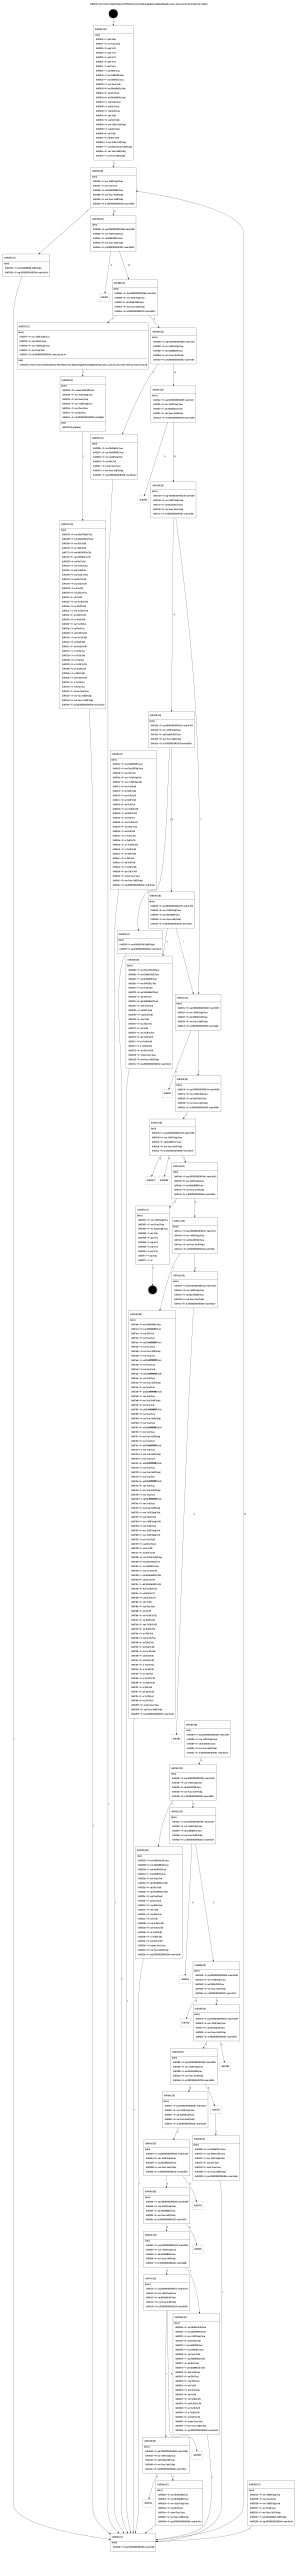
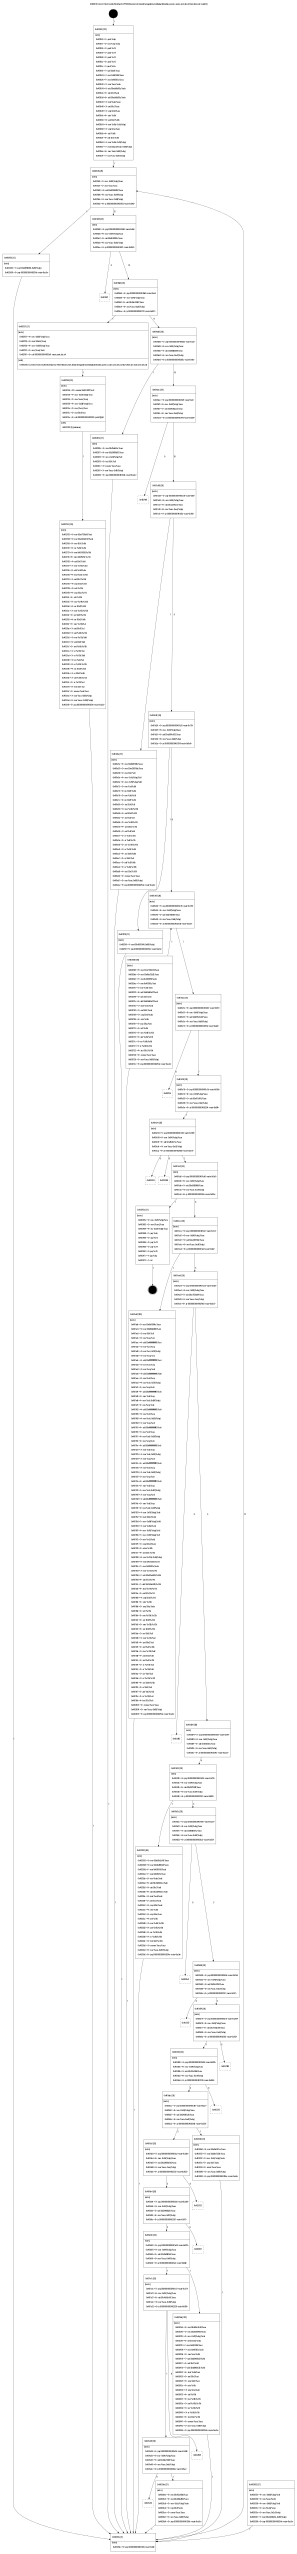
edge "0x401c08 [28]" -> "0x401c5c [28]": now "0x401c08 [28]" -> "0x401e5e [97]"
edge "0x401c40 [28]" -> "0x4020d9 [88]": reversed
edge "0x401ce8 [28]" -> "0x401d04 [28]": added, label "5"
edge "0x402376" -> "0x40206d [27]": now "0x401dac [28]" -> "0x40206d [27]"
